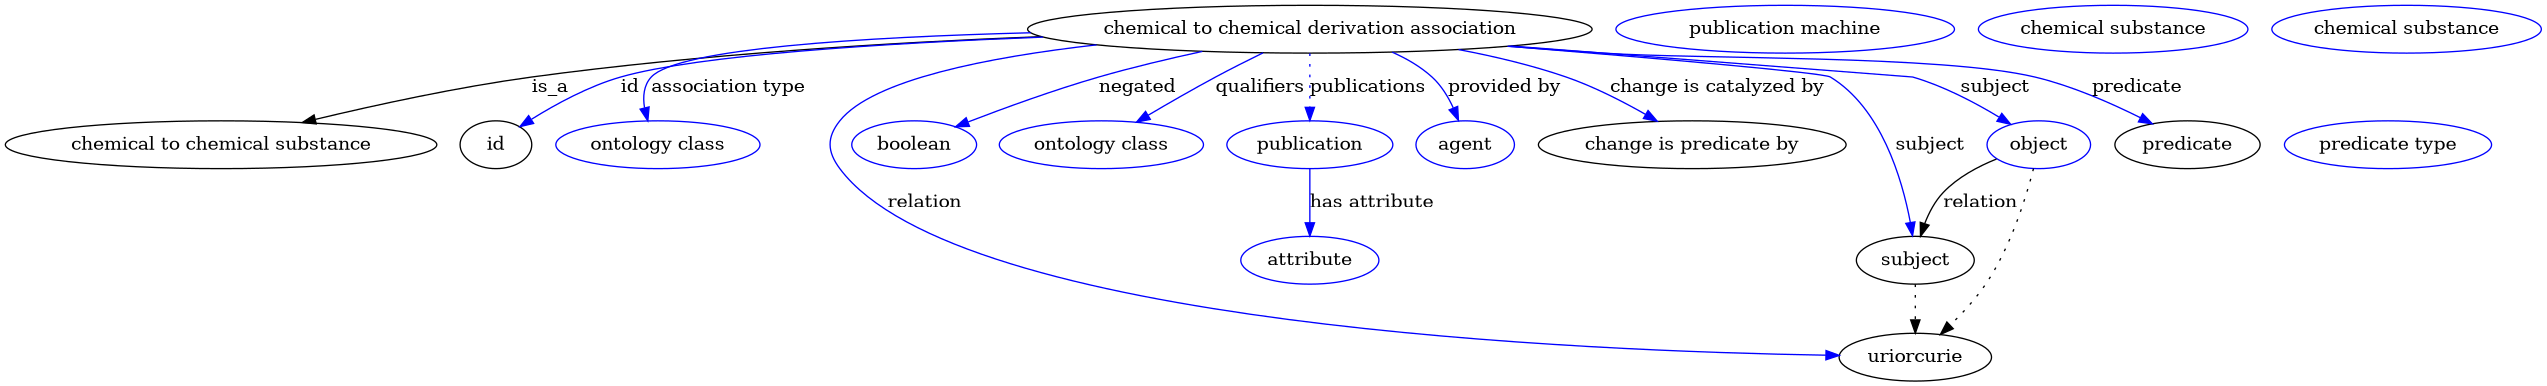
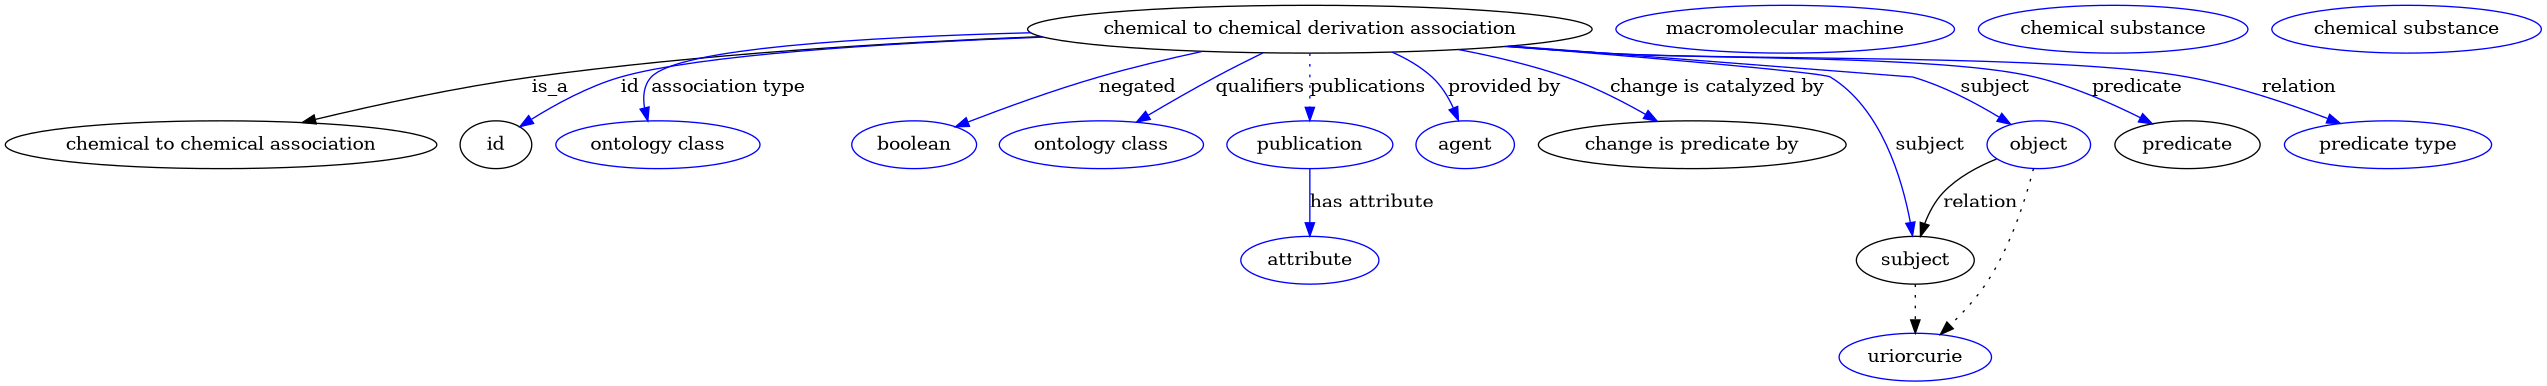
node "publication machine": label "publication machine" -> "macromolecular machine"
node "chemical to chemical substance": label "chemical to chemical substance" -> "chemical to chemical association"
edge "chemical to chemical derivation association" -> "uriorcurie": now "chemical to chemical derivation association" -> "predicate type"
node "uriorcurie": color black -> blue
